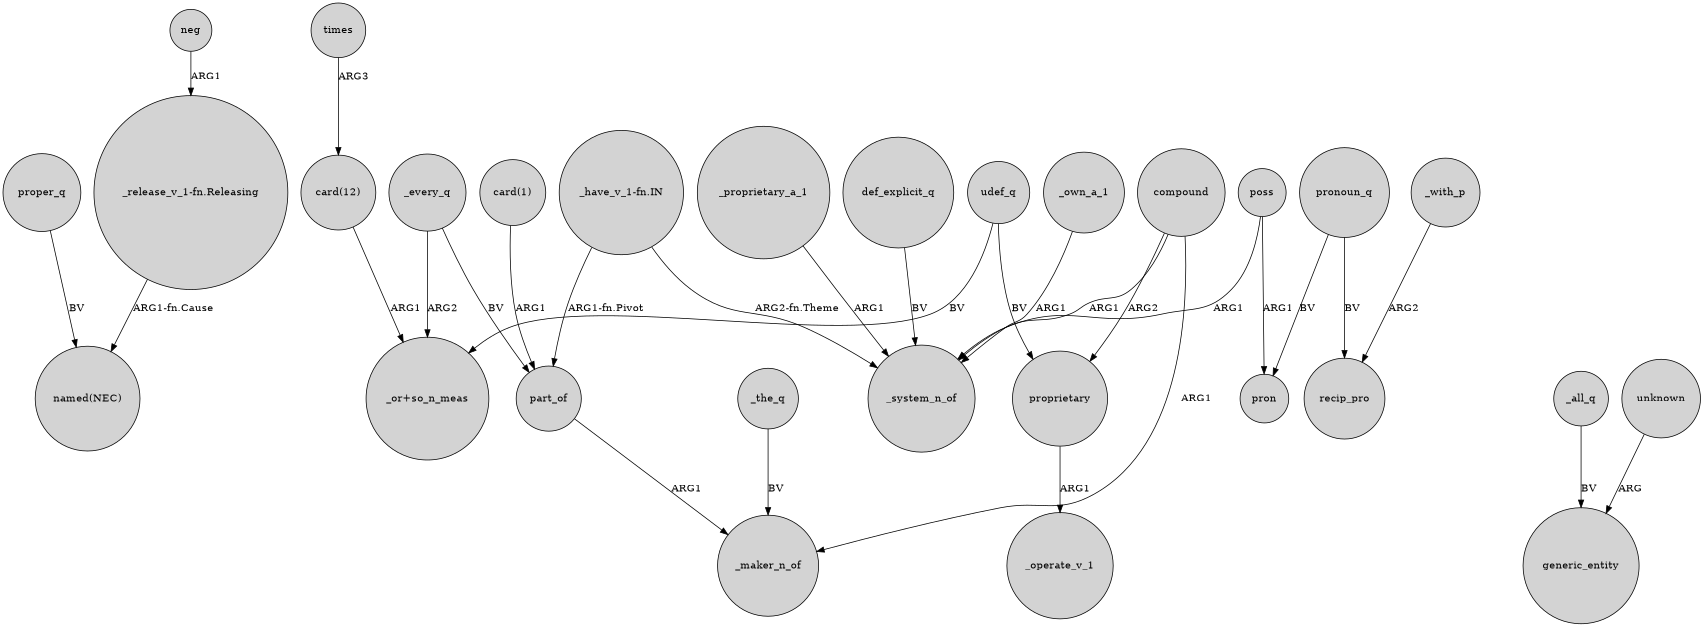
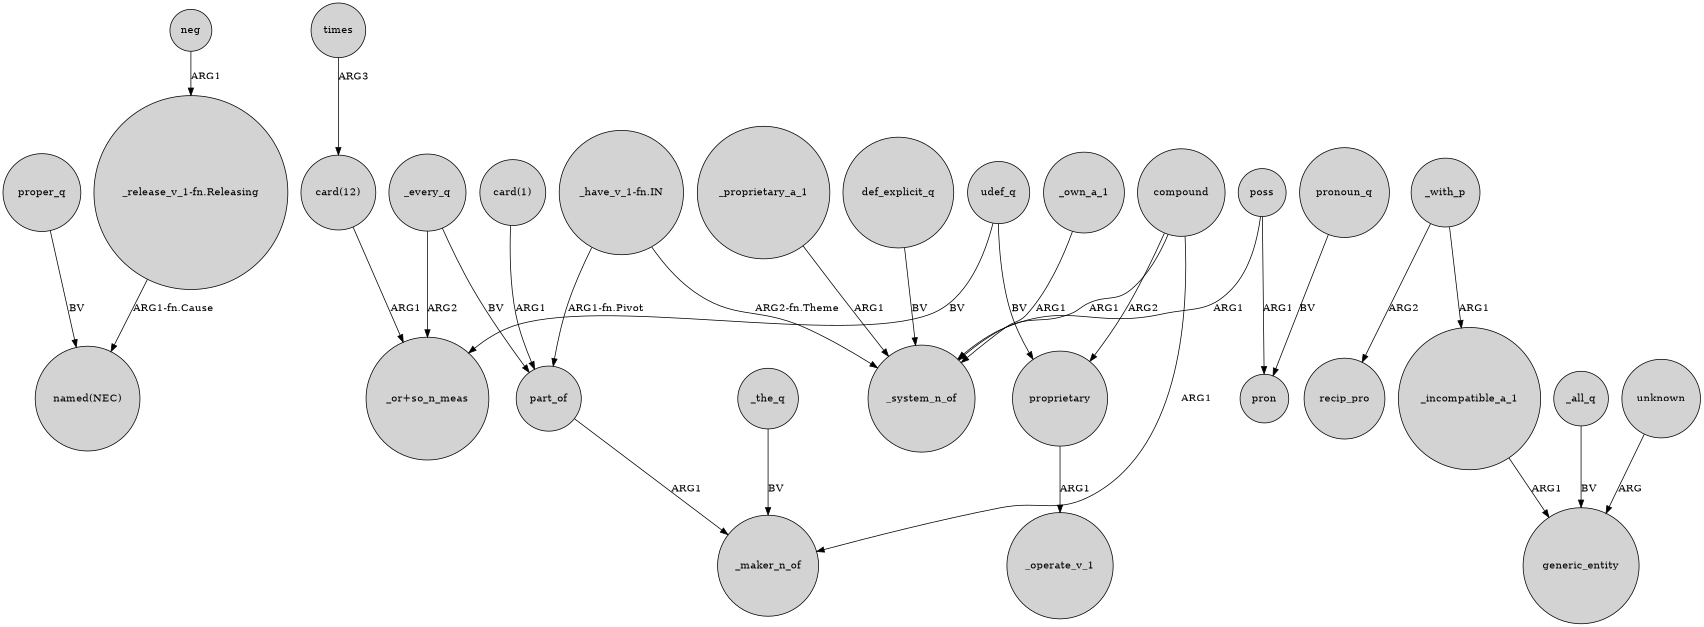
edge "pronoun_q" -> "recip_pro": removed, label "BV"
node "_incompatible_a_1": added
